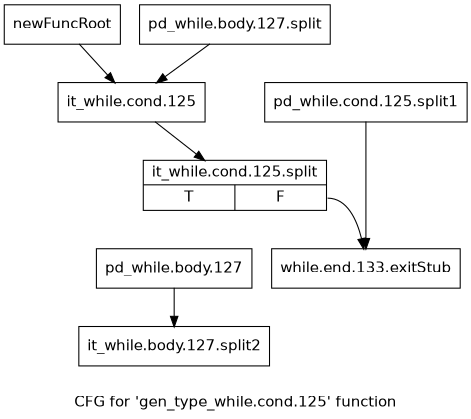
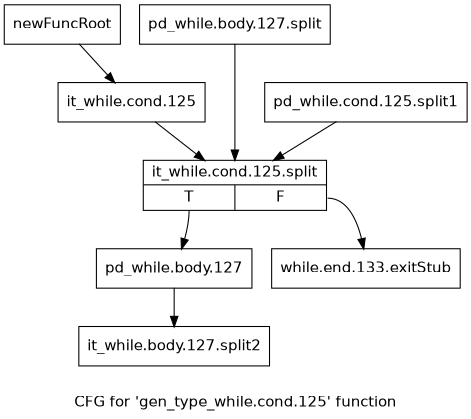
edge "pd_while.body.127.split" -> "it_while.cond.125": now "pd_while.body.127.split" -> "it_while.cond.125.split"
edge "pd_while.cond.125.split1" -> "while.end.133.exitStub": now "pd_while.cond.125.split1" -> "it_while.cond.125.split"
edge "it_while.cond.125.split" -> "pd_while.body.127": added
